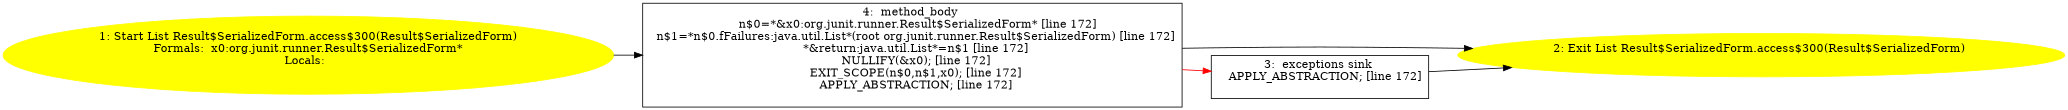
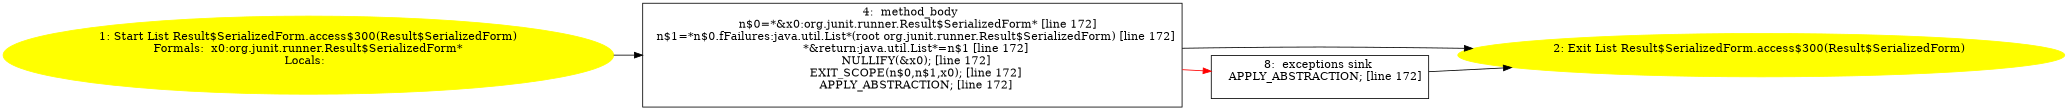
node "3:  exceptions sink APPLY_ABSTRACTION; [line 172]": label "3:  exceptions sink APPLY_ABSTRACTION; [line 172]" -> "8:  exceptions sink APPLY_ABSTRACTION; [line 172]"
